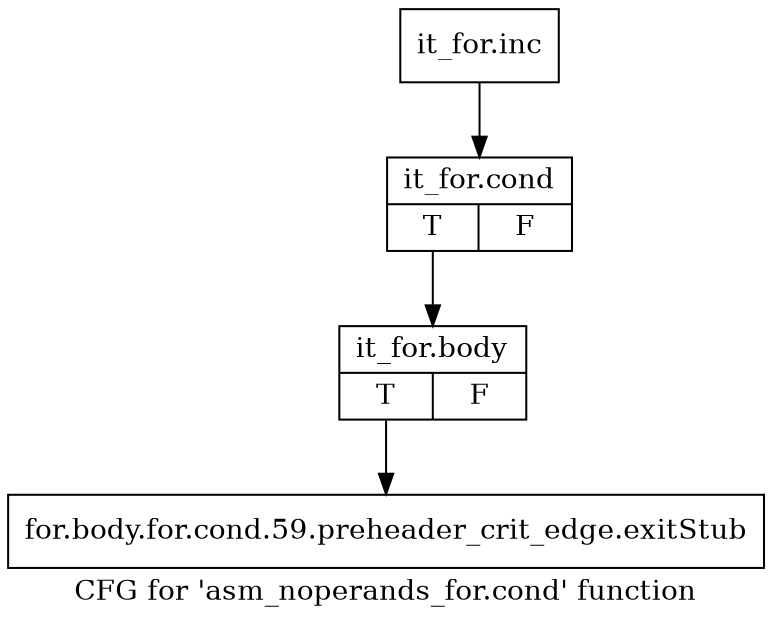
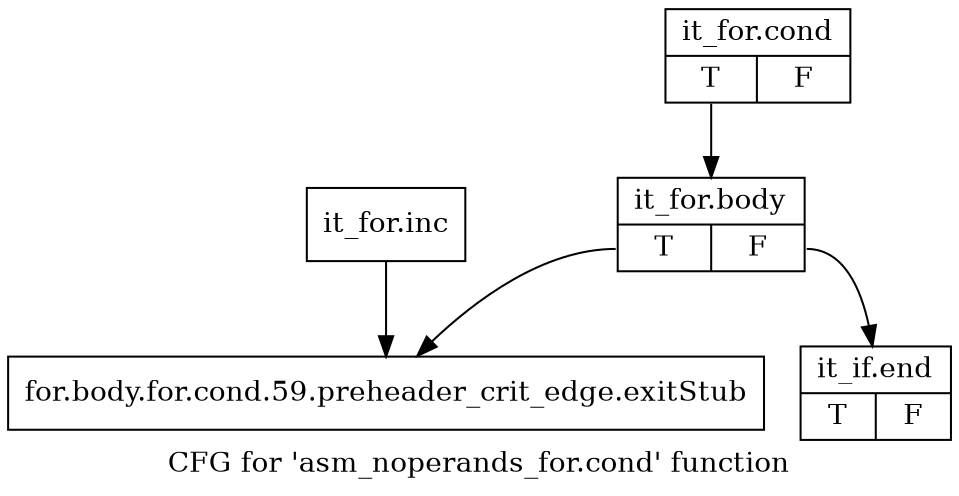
edge "it_for.inc" -> "it_for.cond": now "it_for.inc" -> "for.body.for.cond.59.preheader_crit_edge.exitStub"
node "it_if.end": added
